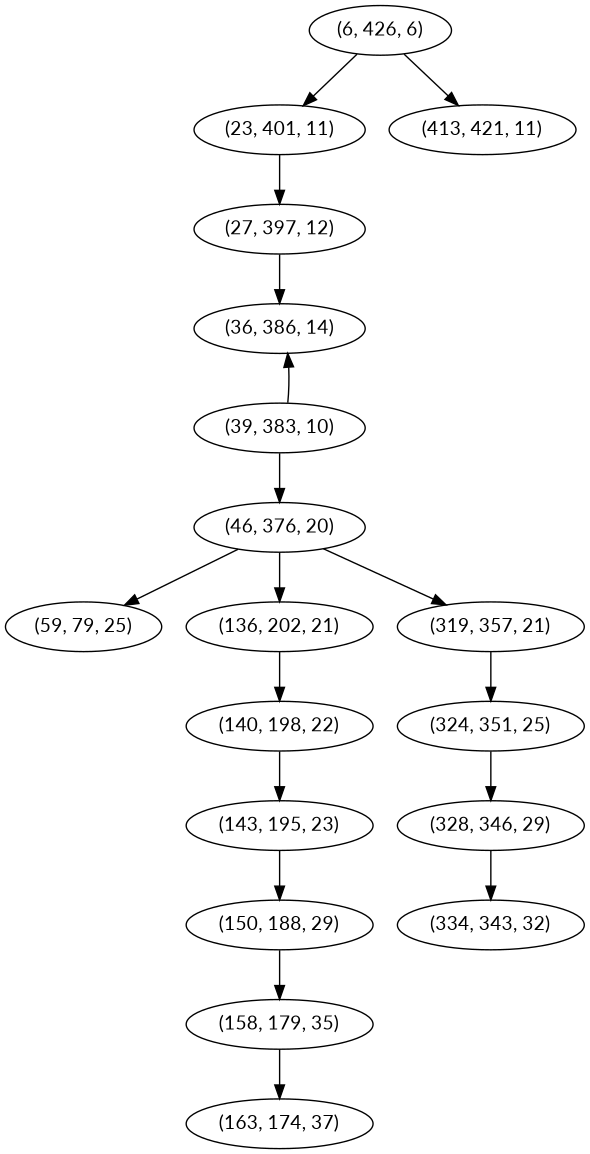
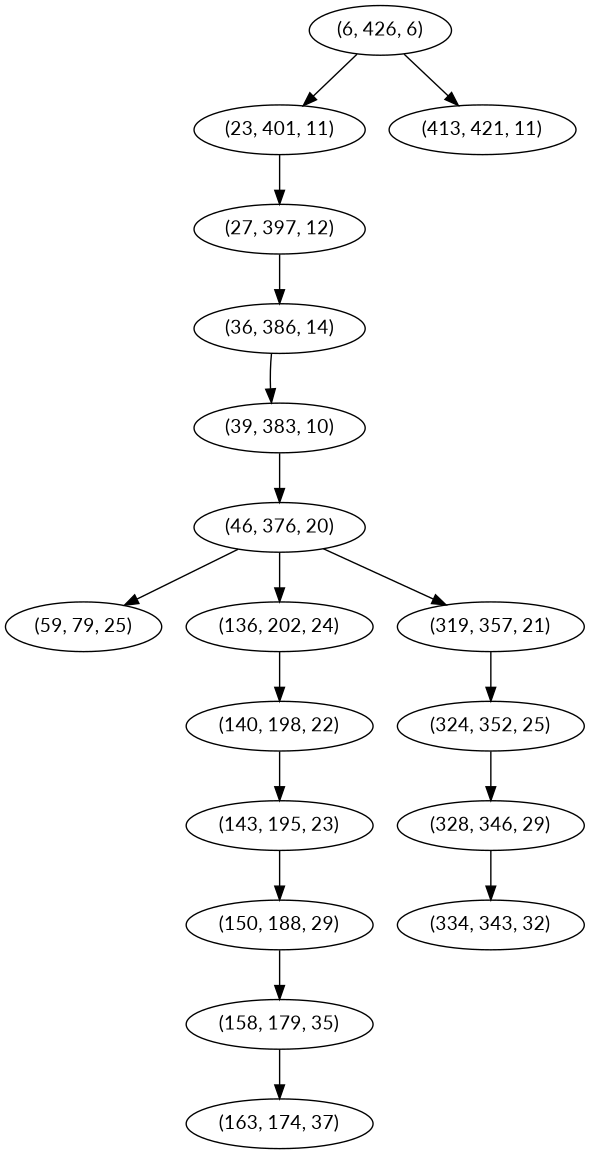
edge "(39, 383, 10)" -> "(36, 386, 14)": reversed
node "(136, 202, 21)": label "(136, 202, 21)" -> "(136, 202, 24)"
node "(324, 351, 25)": label "(324, 351, 25)" -> "(324, 352, 25)"
